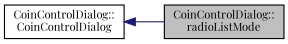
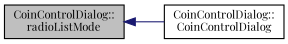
edge "CoinControlDialog:: radioListMode" -> "CoinControlDialog:: CoinControlDialog": reversed
